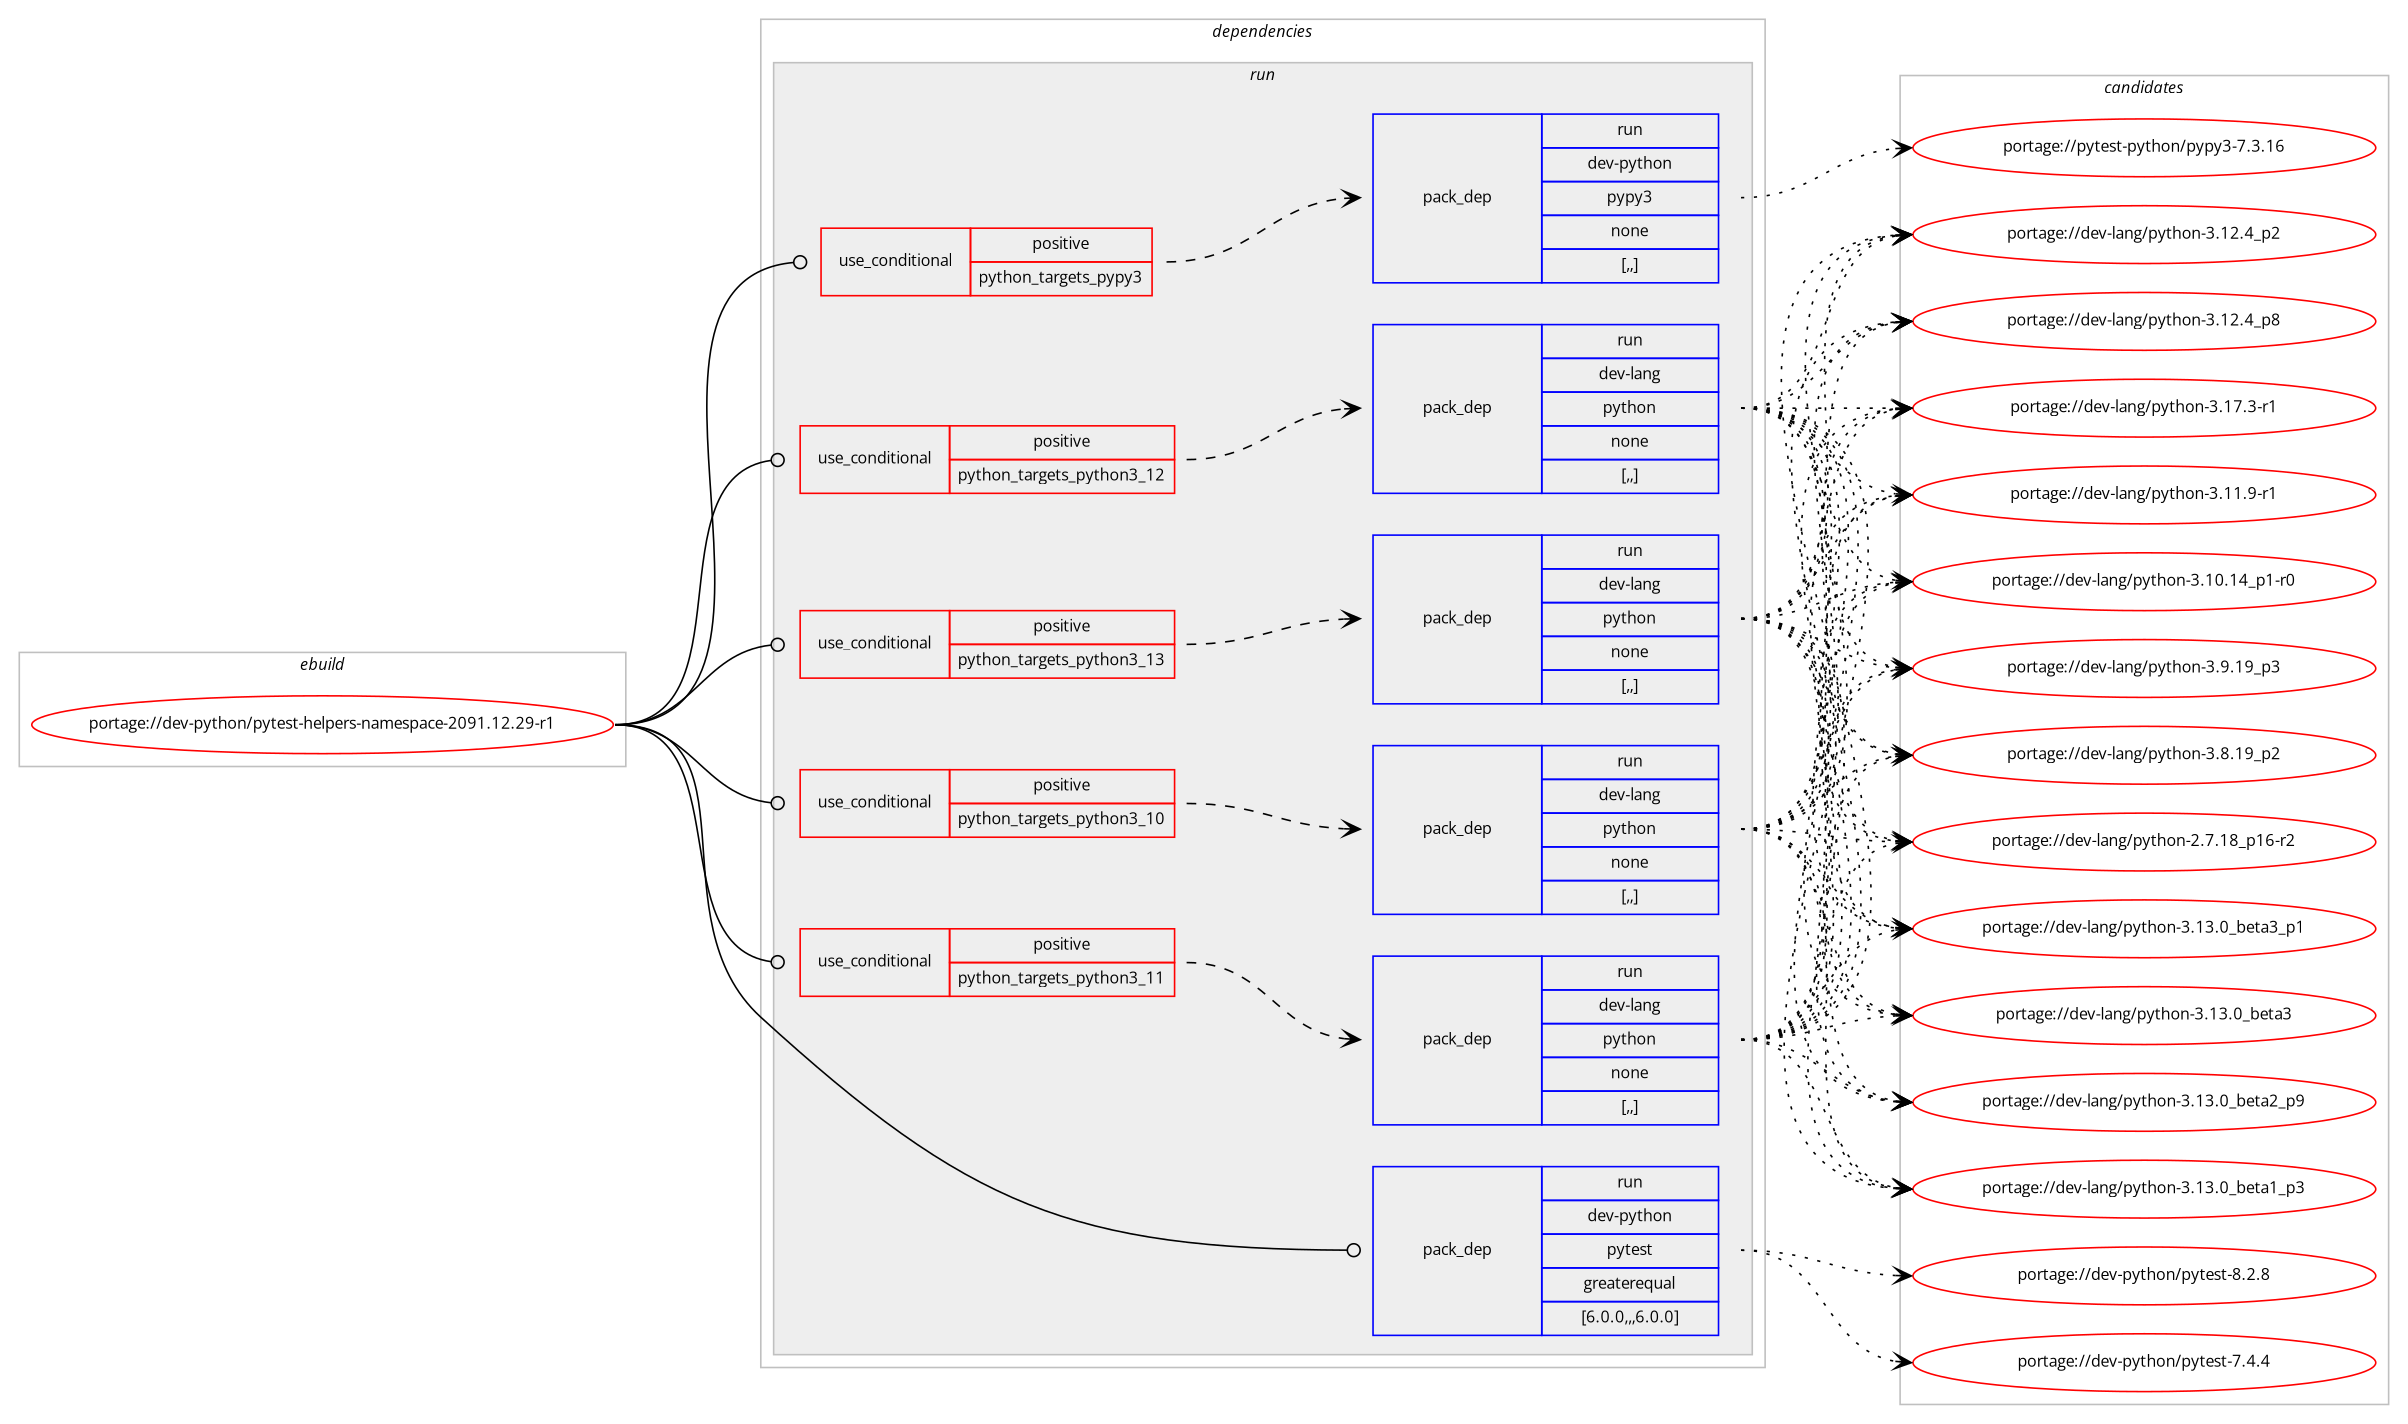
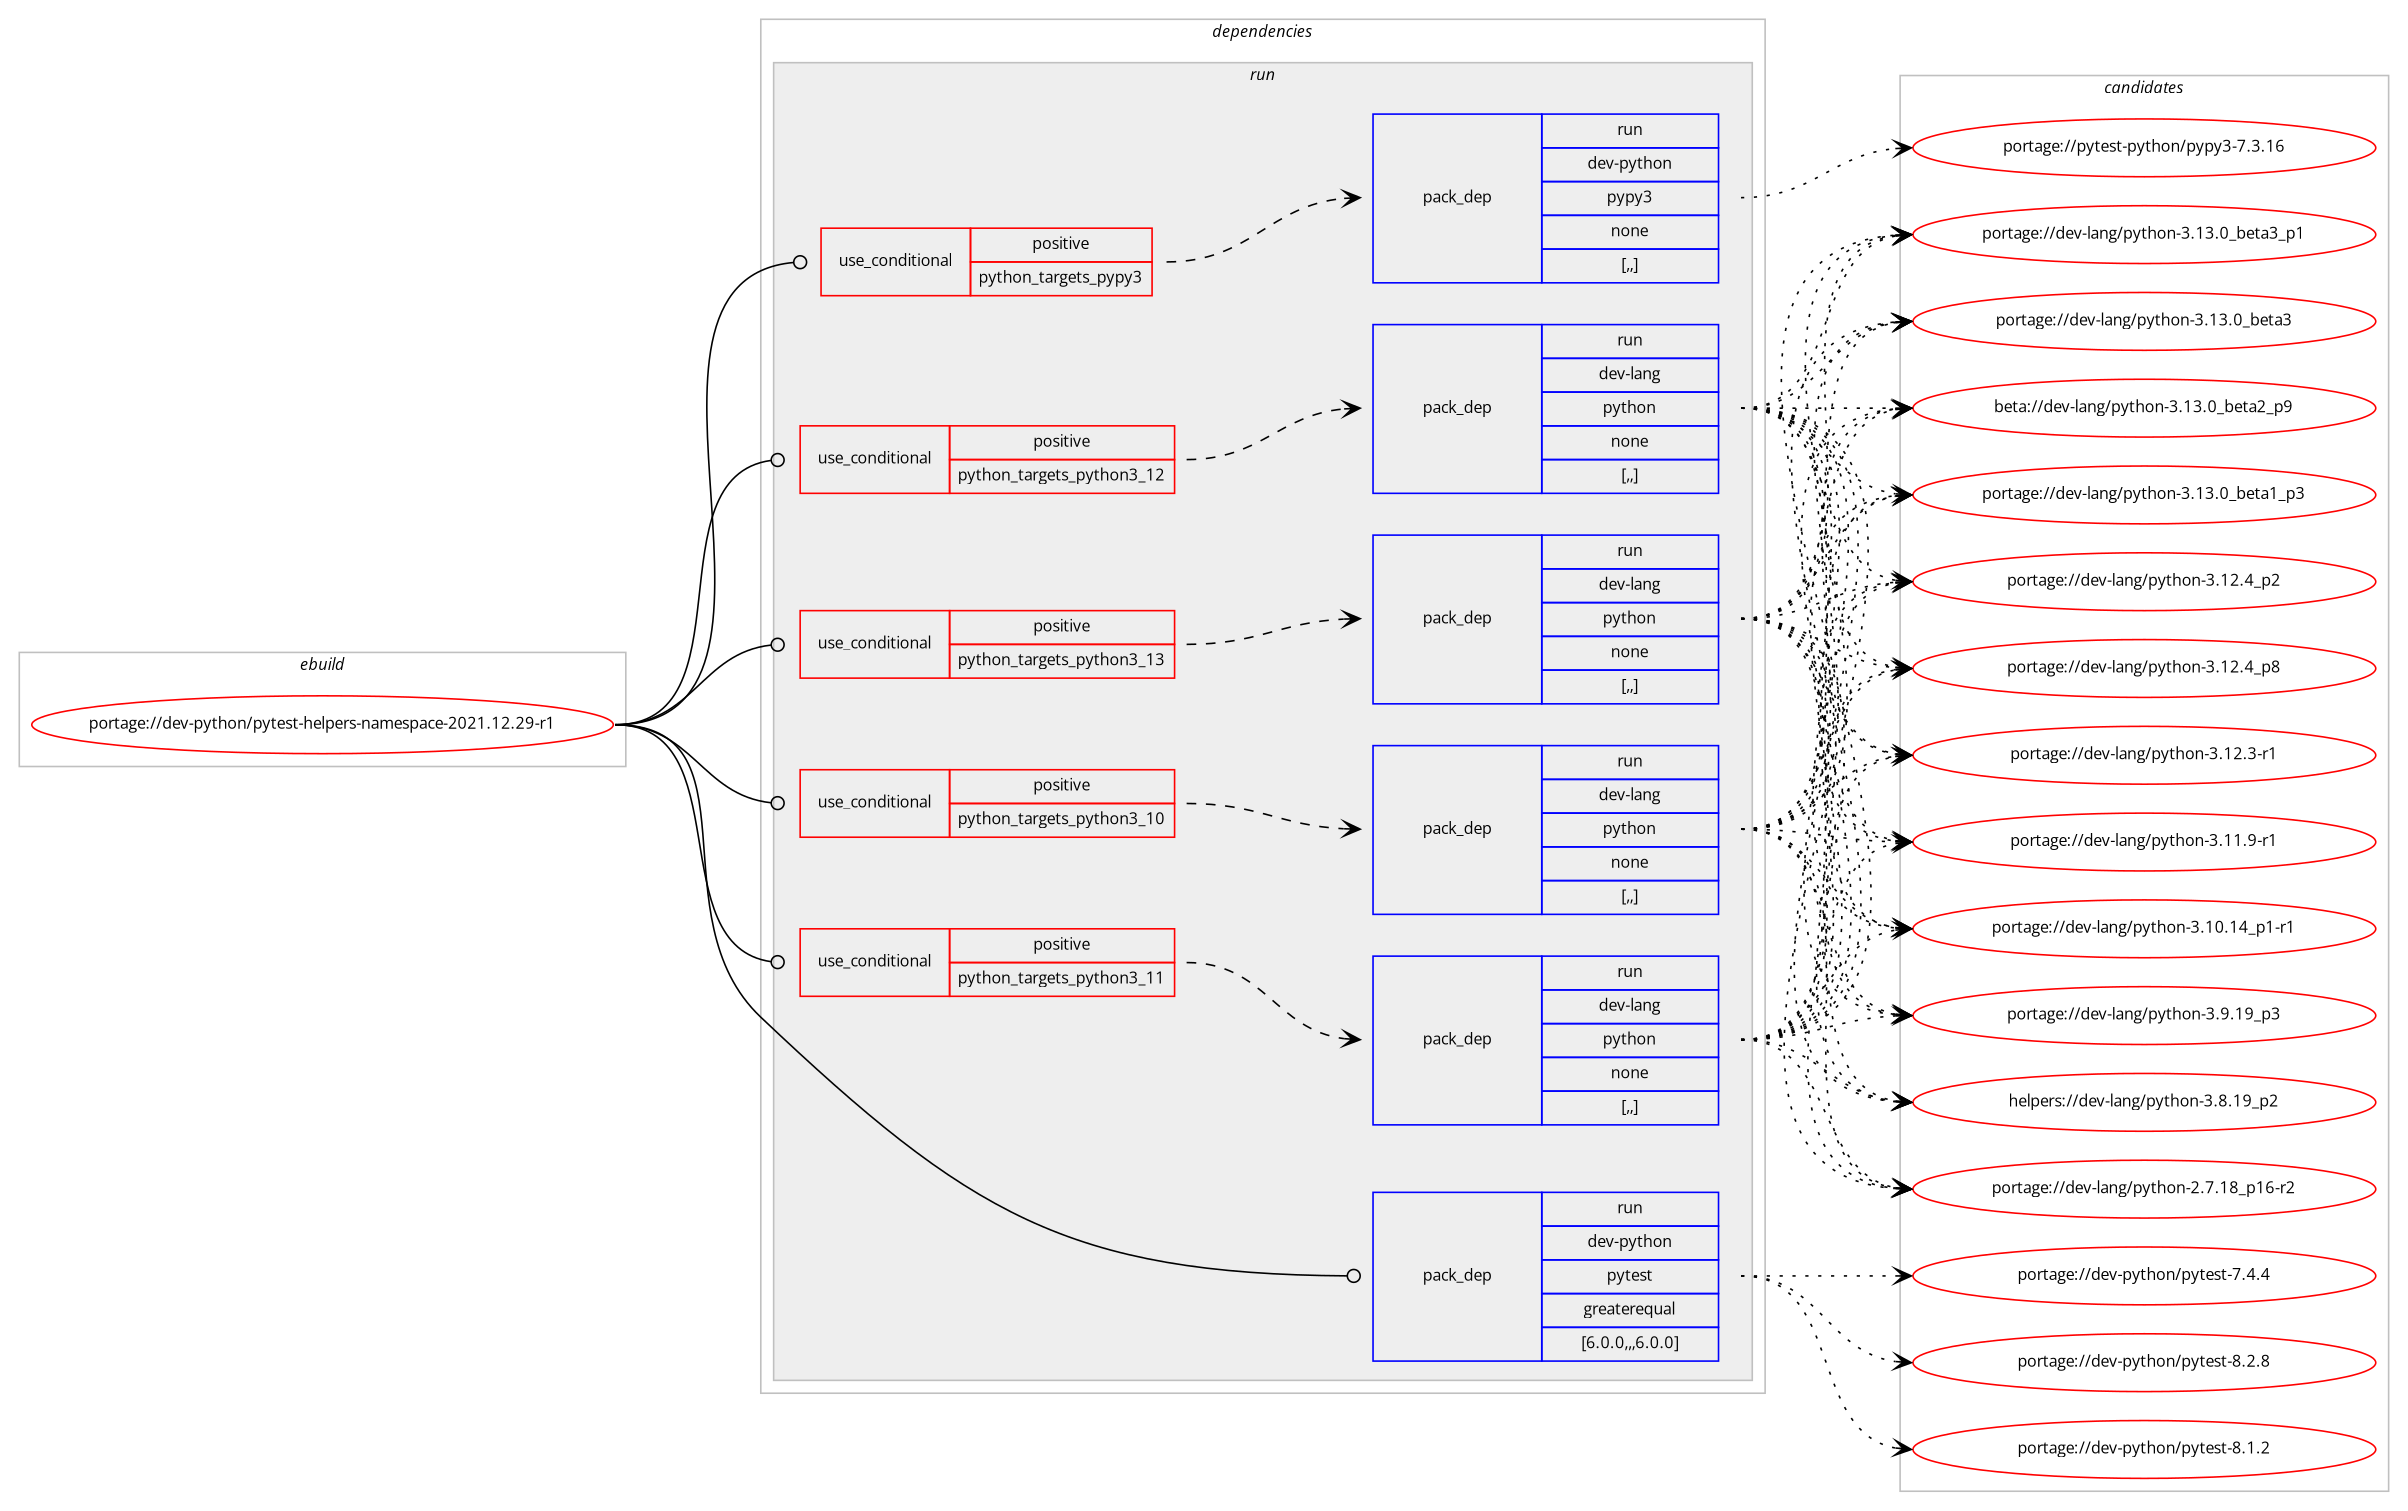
node "portage://dev-lang/python-3.17.3-r1": label "portage://dev-lang/python-3.17.3-r1" -> "portage://dev-lang/python-3.12.3-r1"
node "portage://dev-lang/python-3.10.14_p1-r0": label "portage://dev-lang/python-3.10.14_p1-r0" -> "portage://dev-lang/python-3.10.14_p1-r1"
node "portage://dev-python/pytest-helpers-namespace-2091.12.29-r1": label "portage://dev-python/pytest-helpers-namespace-2091.12.29-r1" -> "portage://dev-python/pytest-helpers-namespace-2021.12.29-r1"
node "portage://dev-lang/python-3.8.19_p2": label "portage://dev-lang/python-3.8.19_p2" -> "helpers://dev-lang/python-3.8.19_p2"
node "portage://dev-lang/python-3.13.0_beta2_p9": label "portage://dev-lang/python-3.13.0_beta2_p9" -> "beta://dev-lang/python-3.13.0_beta2_p9"
node "portage://dev-python/pytest-8.1.2": added
